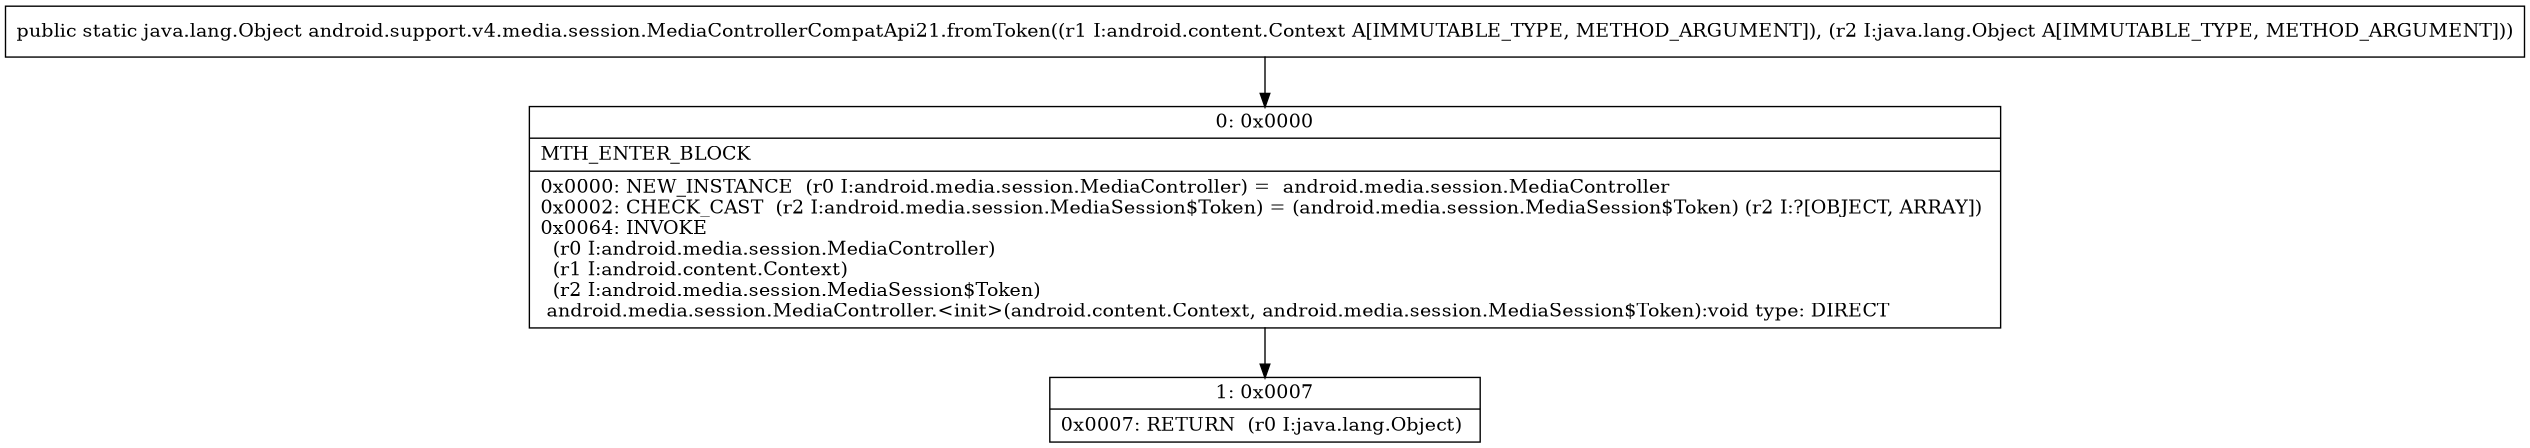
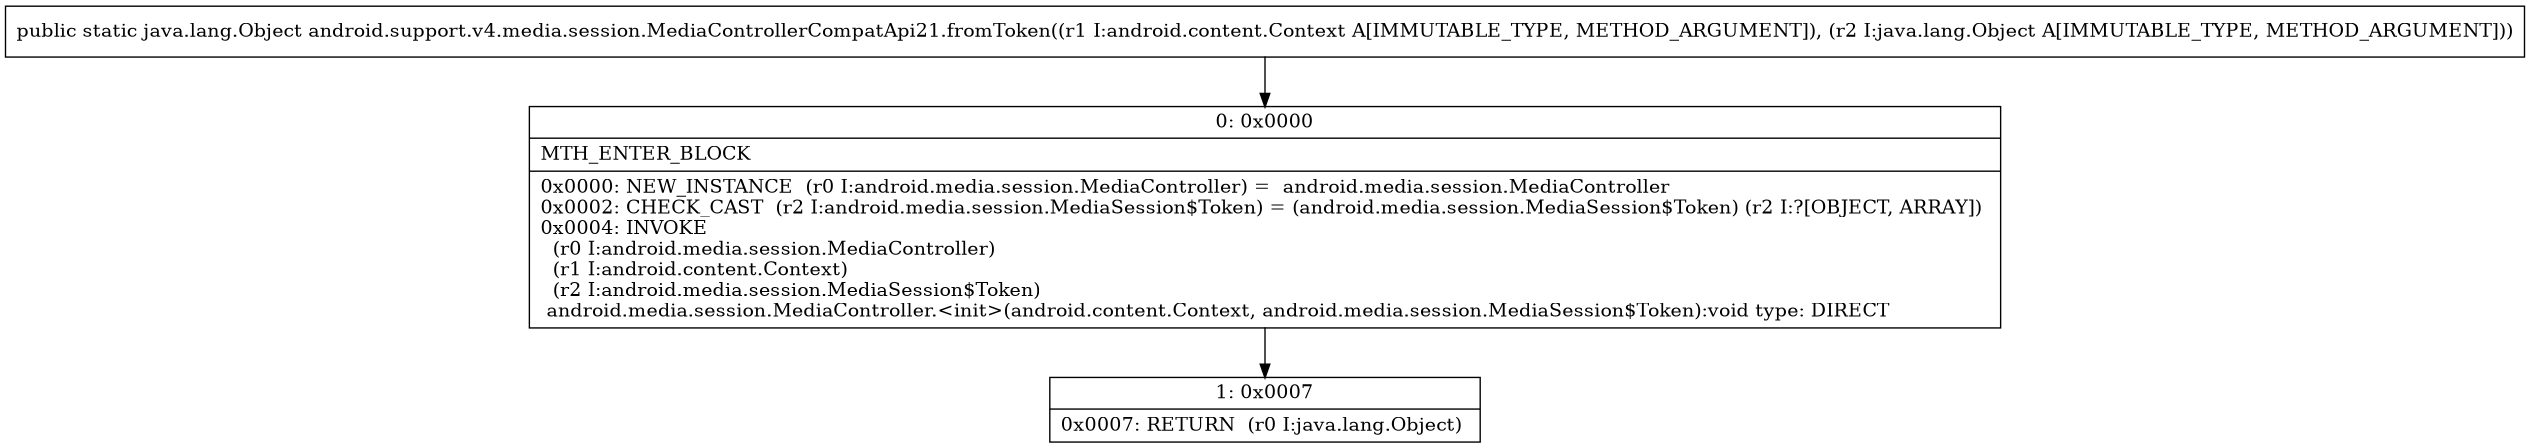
node "0: 0x0000": text "0x0064: INVOKE" -> "0x0004: INVOKE"
